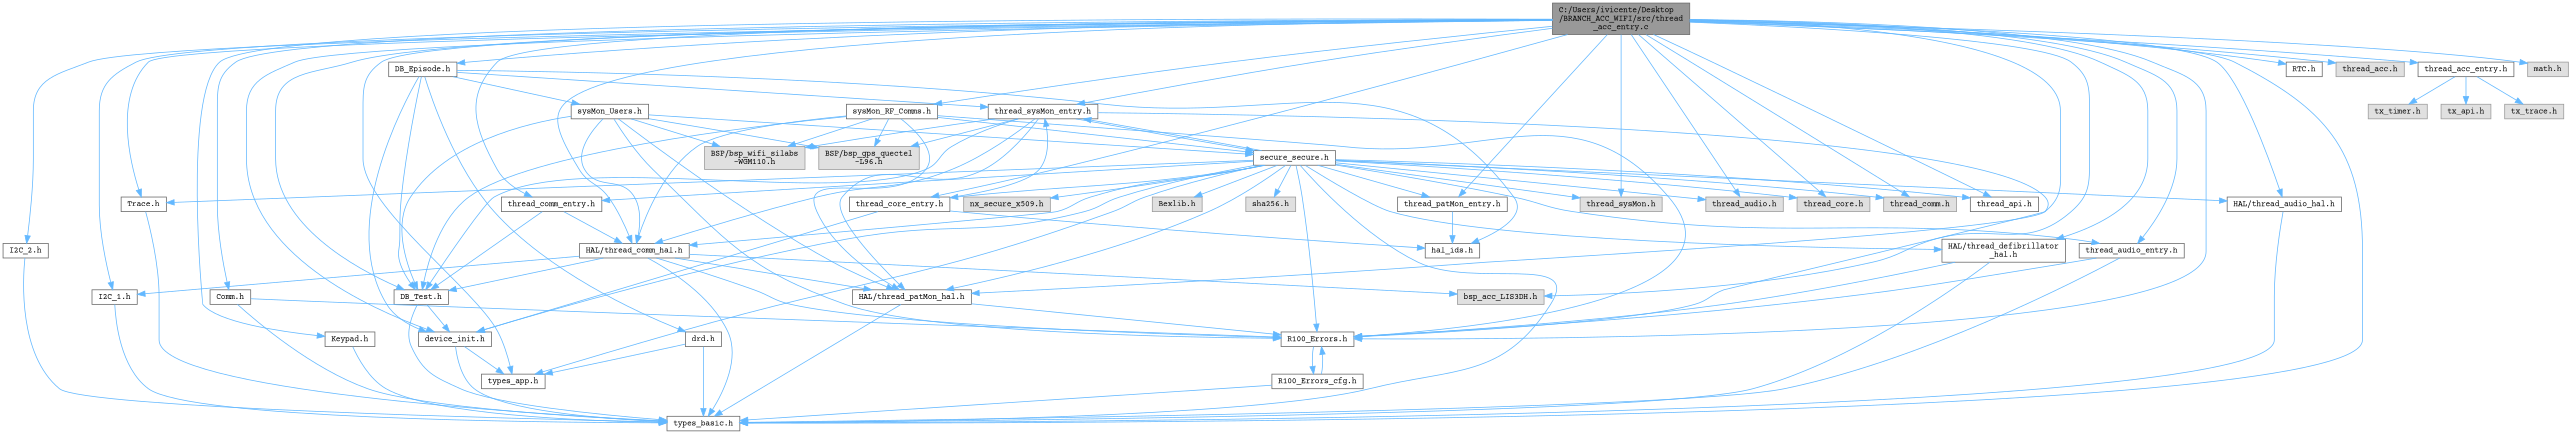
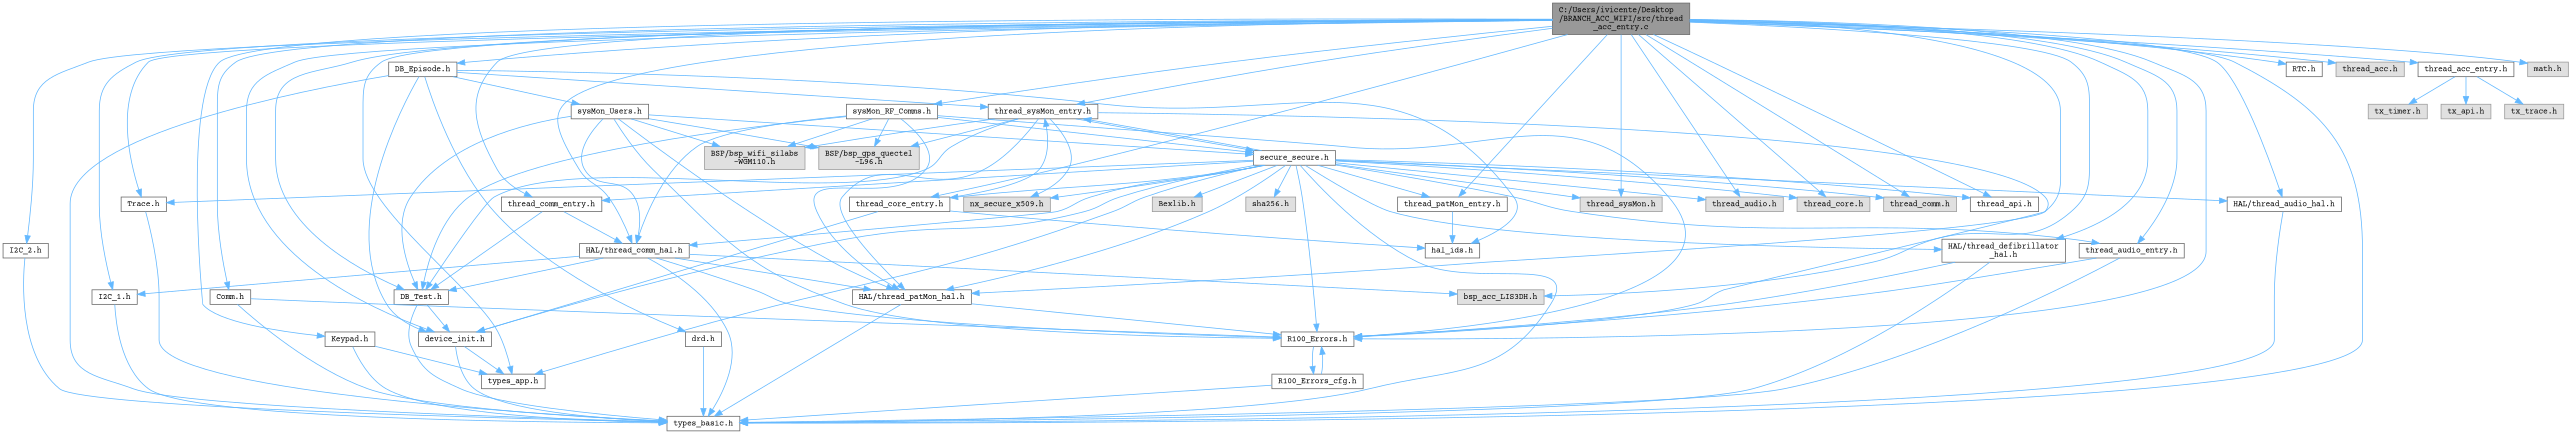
edge "DB_Episode.h" -> "DB_Test.h": now "DB_Episode.h" -> "types_basic.h"
edge "thread_sysMon_entry.h" -> "HAL/thread_comm_hal.h": now "thread_sysMon_entry.h" -> "nx_secure_x509.h"
edge "drd.h" -> "types_app.h": now "Keypad.h" -> "types_app.h"
